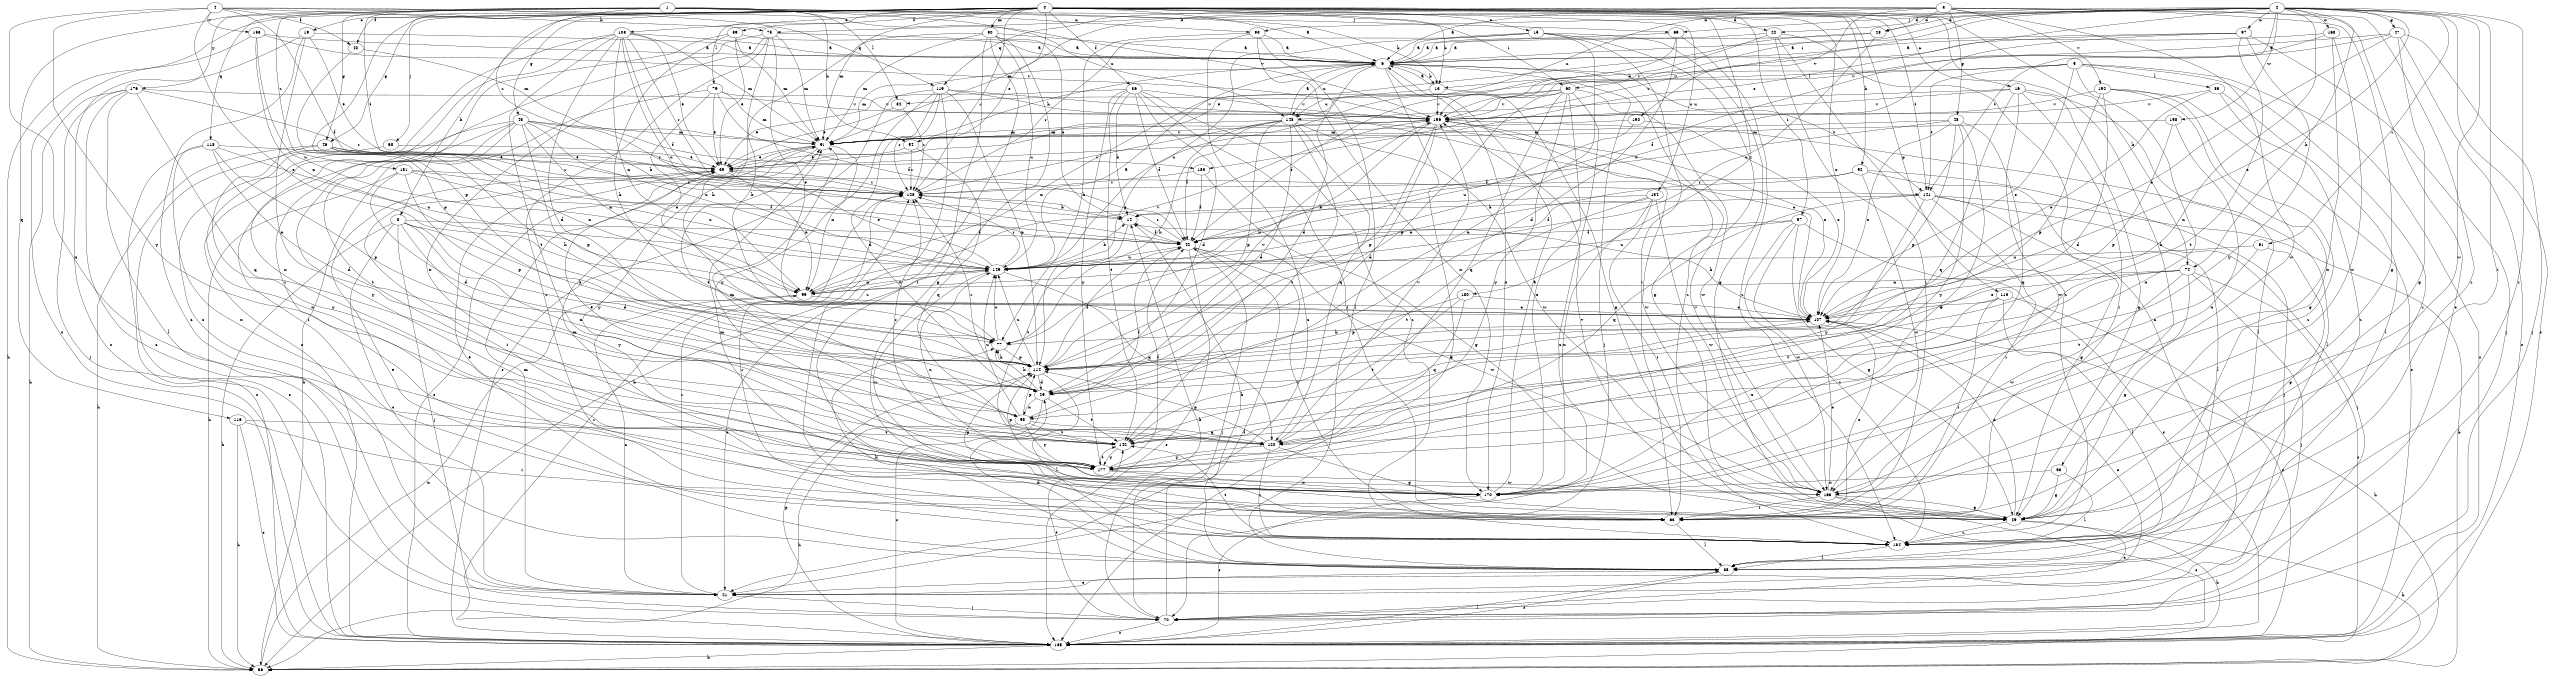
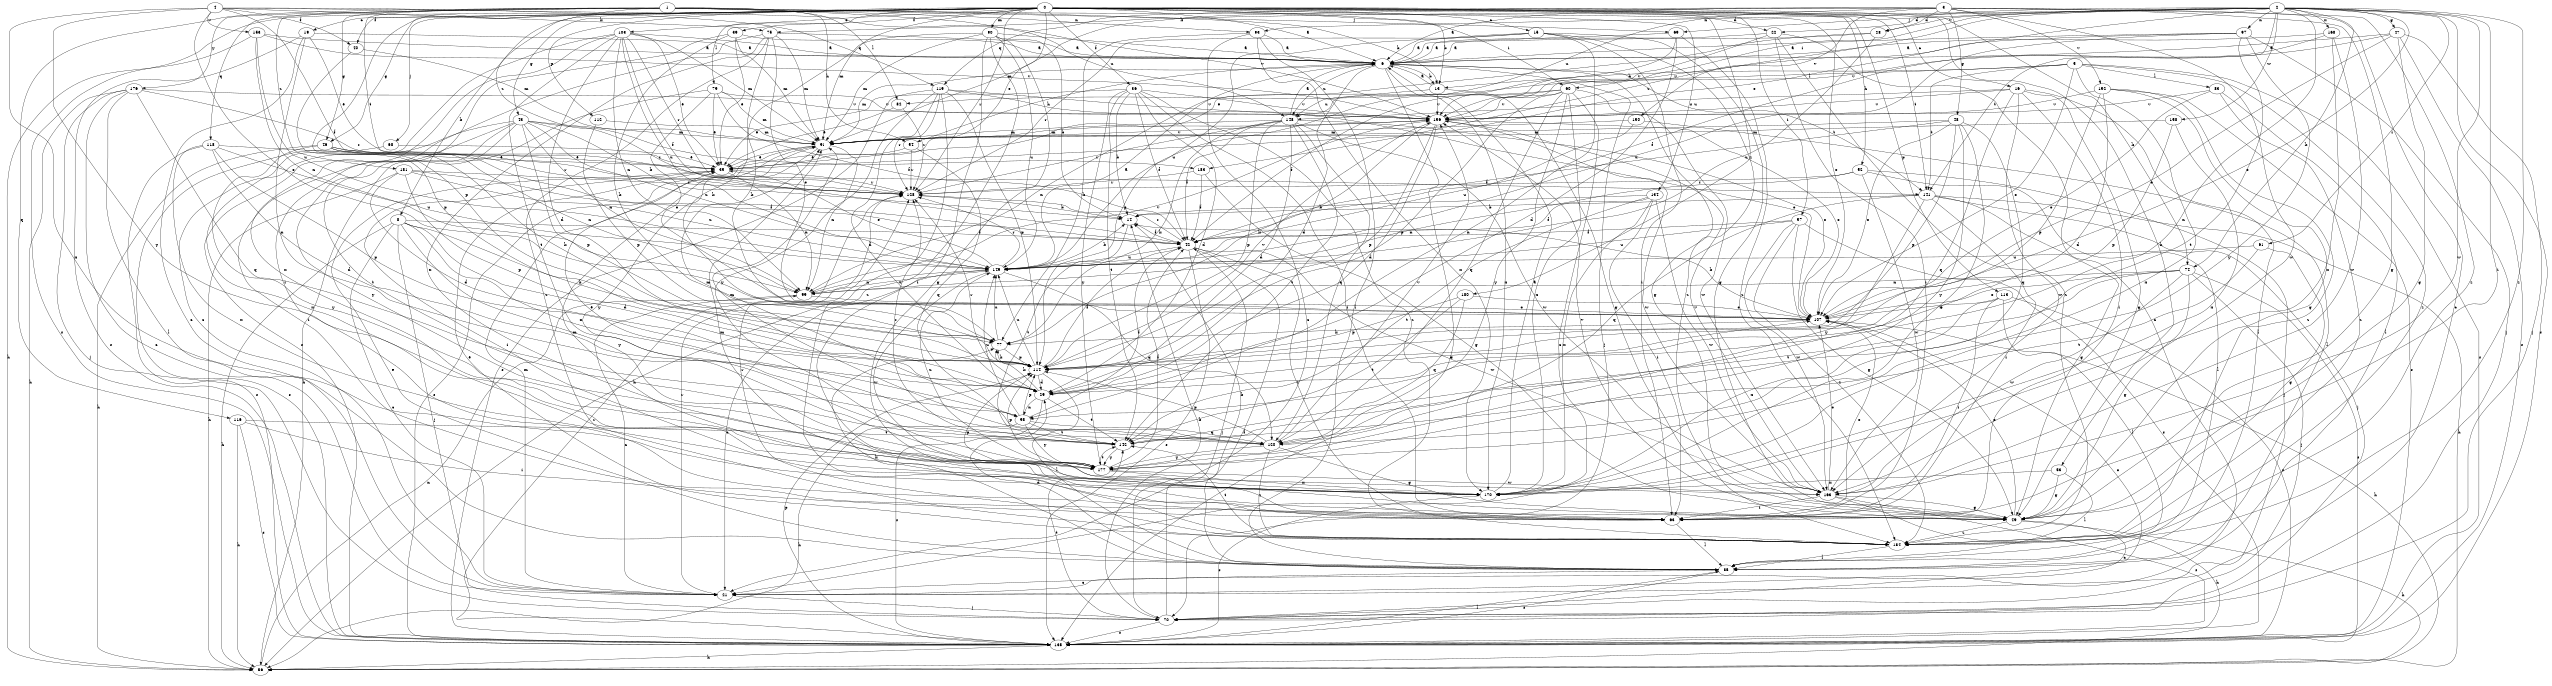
edge "2" -> "28": label "d" -> "v"
node "112": added
edge "98" -> "91": label "t" -> "m"
